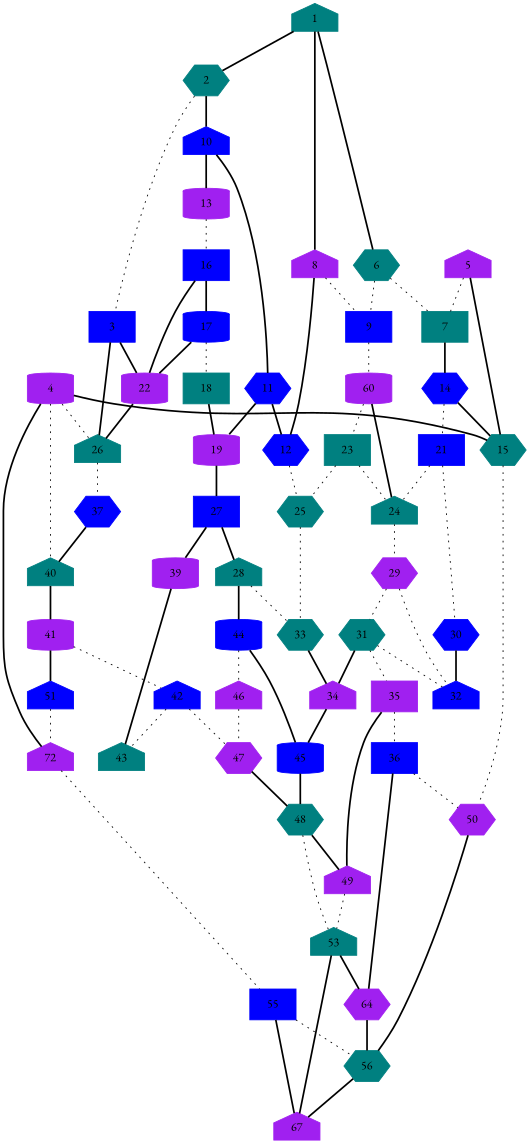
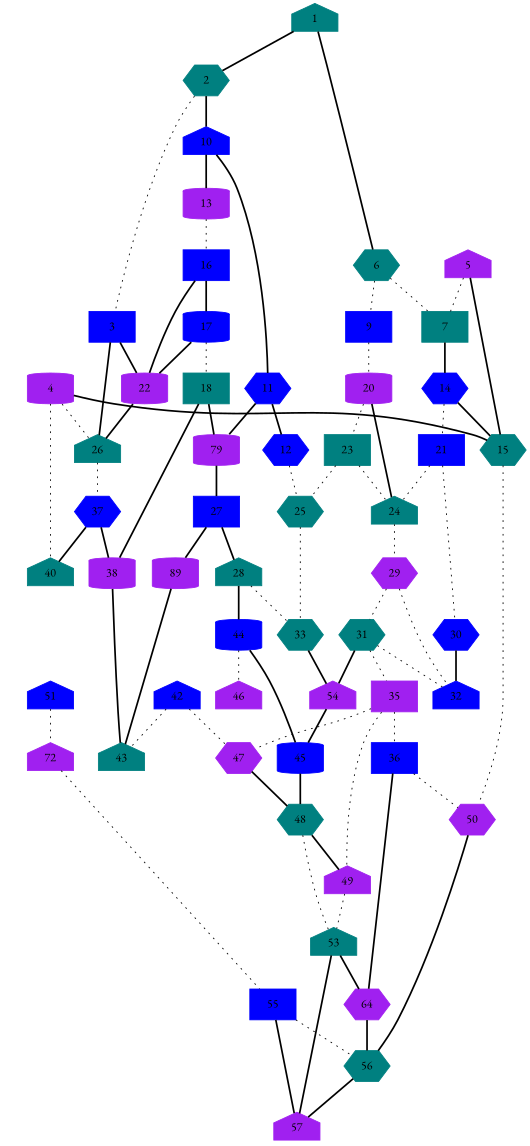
node "8": removed
node "60": label "60" -> "20"
node "19": label "19" -> "79"
node "38": added
node "39": label "39" -> "89"
edge "4" -- "72": removed
node "41": removed
node "34": label "34" -> "54"
edge "46" -- "47": now "35" -- "47"
edge "35" -- "49": style bold -> dotted
node "67": label "67" -> "57"
